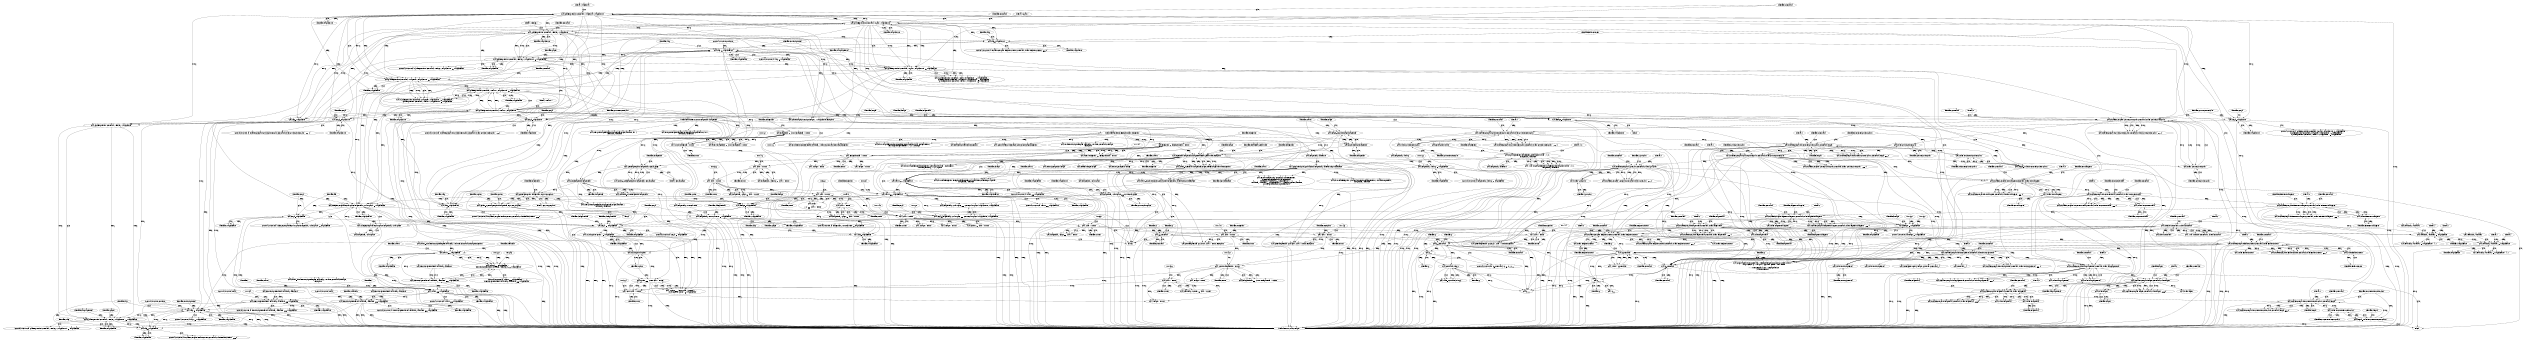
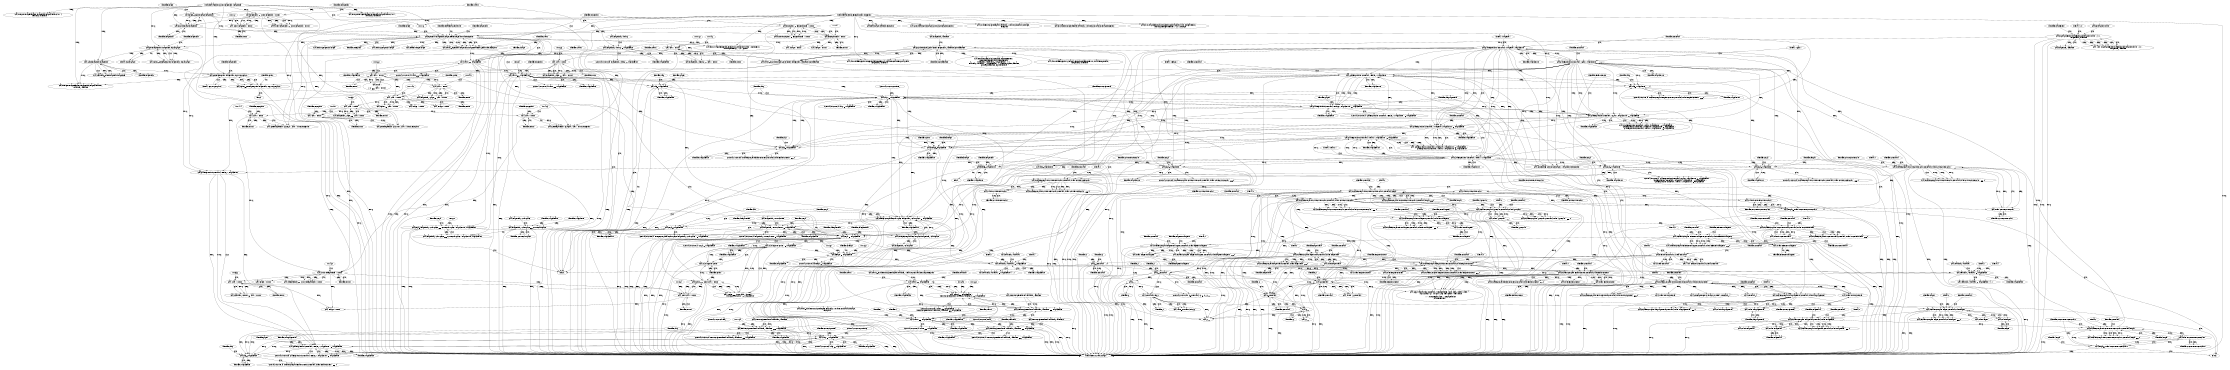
edge "(Call,CloneImage(postscript_image,1,1,MagickTrue,exception))" -> "(MethodParameterIn,ExceptionInfo *exception)": reversed
edge "(Call,IsStringTrue(option) != MagickFalse)" -> "(Call,fitPage != MagickFalse)": added, label "DDG:"
edge "1001564" -> "(Call,(const char *) NULL)": label "AST: " -> "DDG: "
